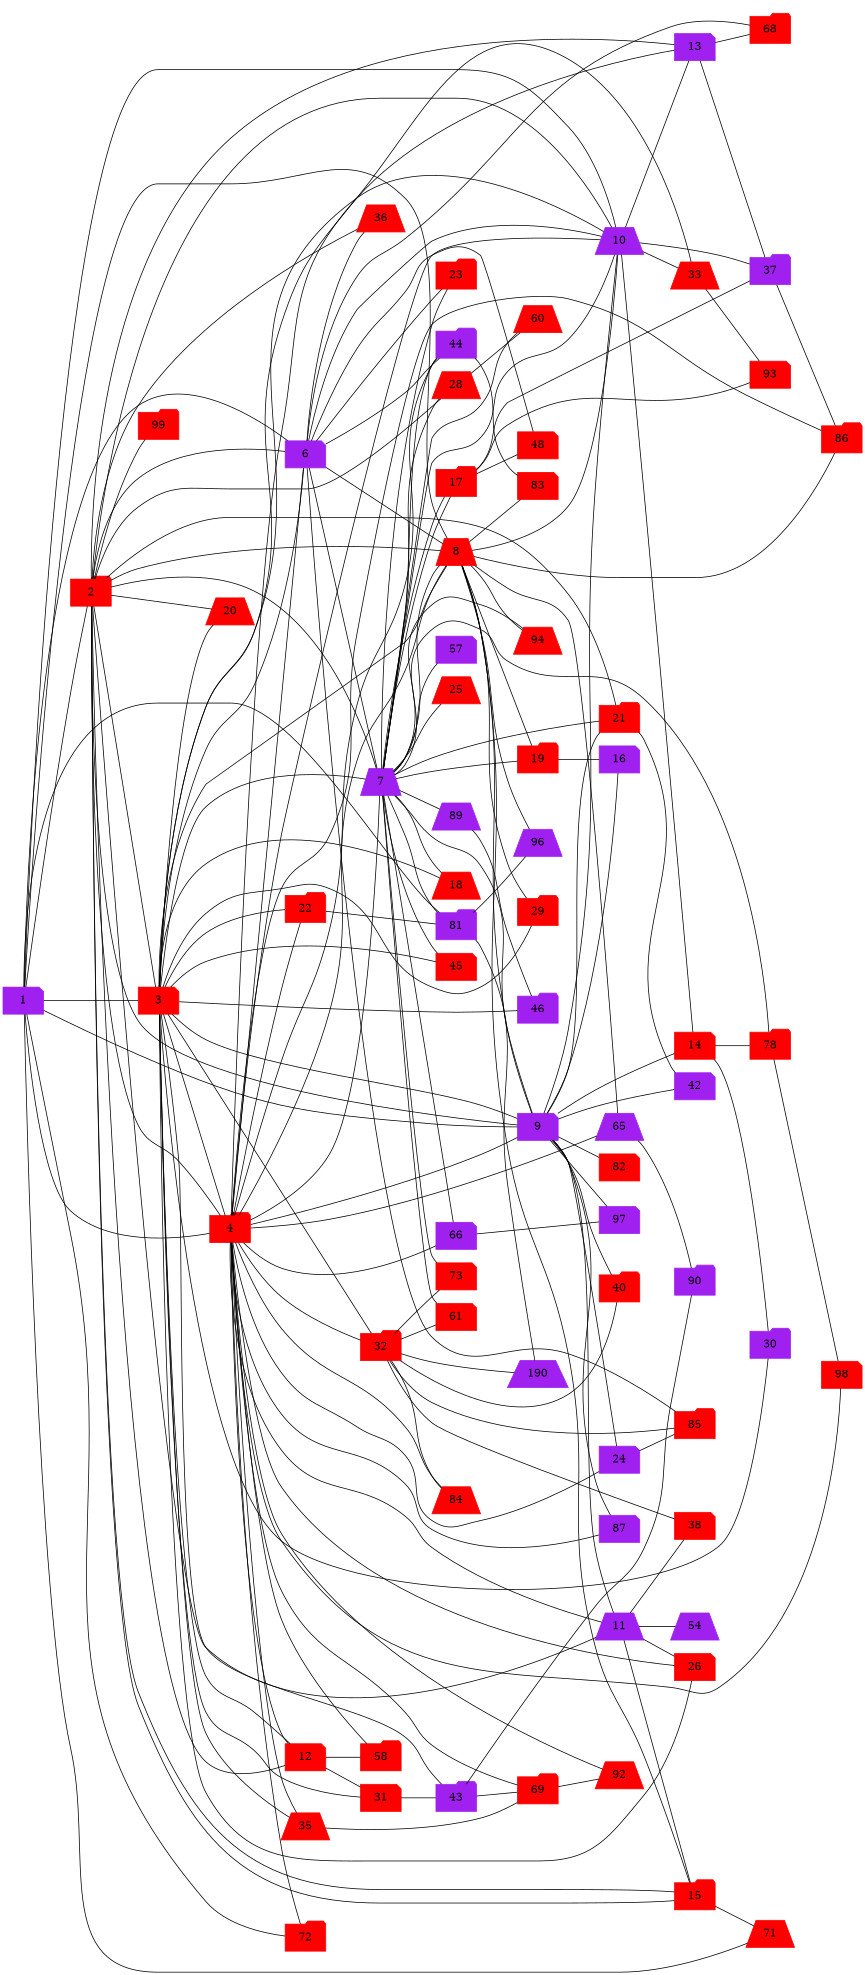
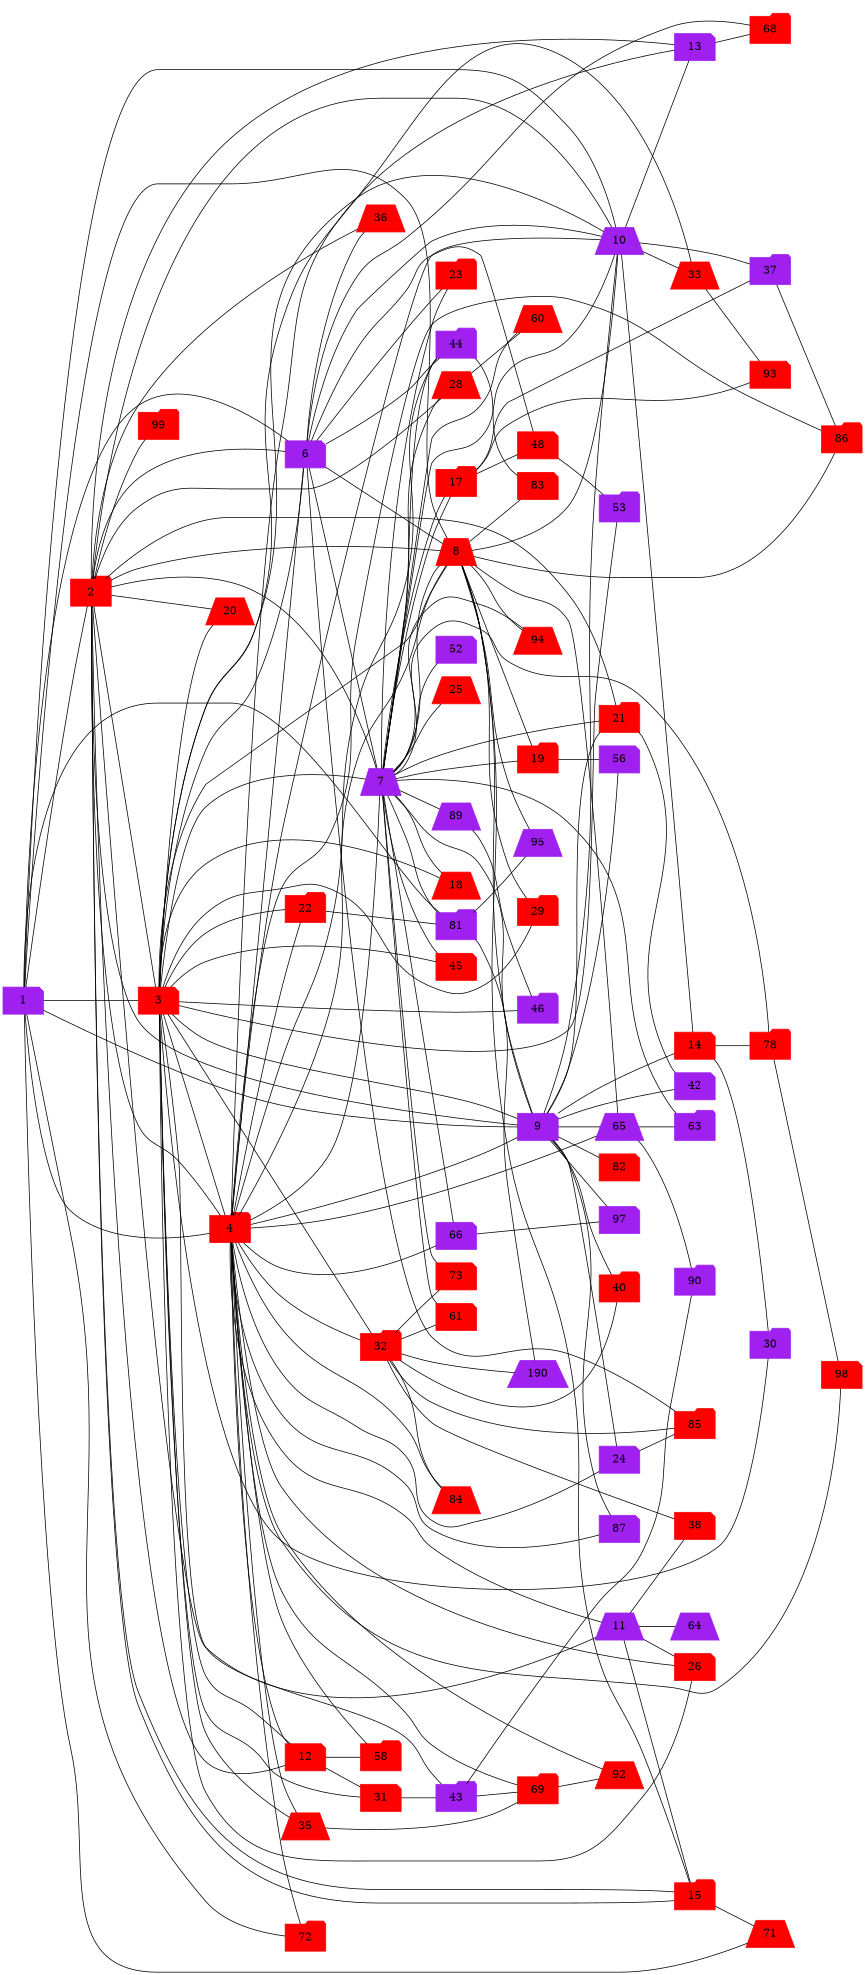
edge "13" -- "37": removed
node "53": added
node "57": label "57" -> "52"
node "16": label "16" -> "56"
node "96": label "96" -> "95"
node "63": added
edge "9" -- "11": now "9" -- "65"
node "54": label "54" -> "64"
